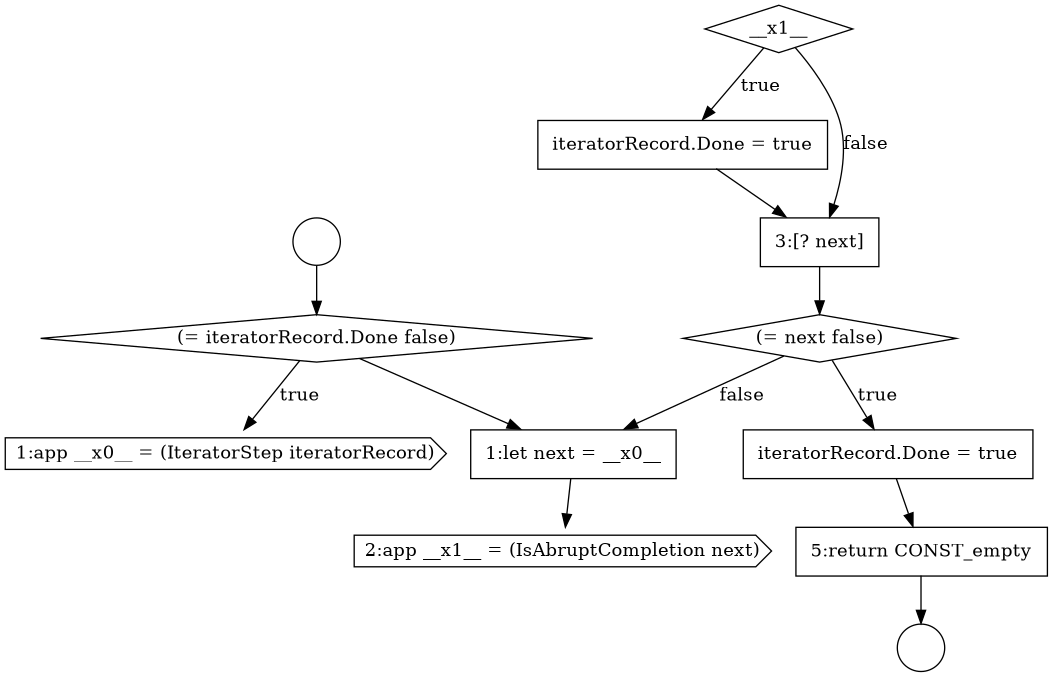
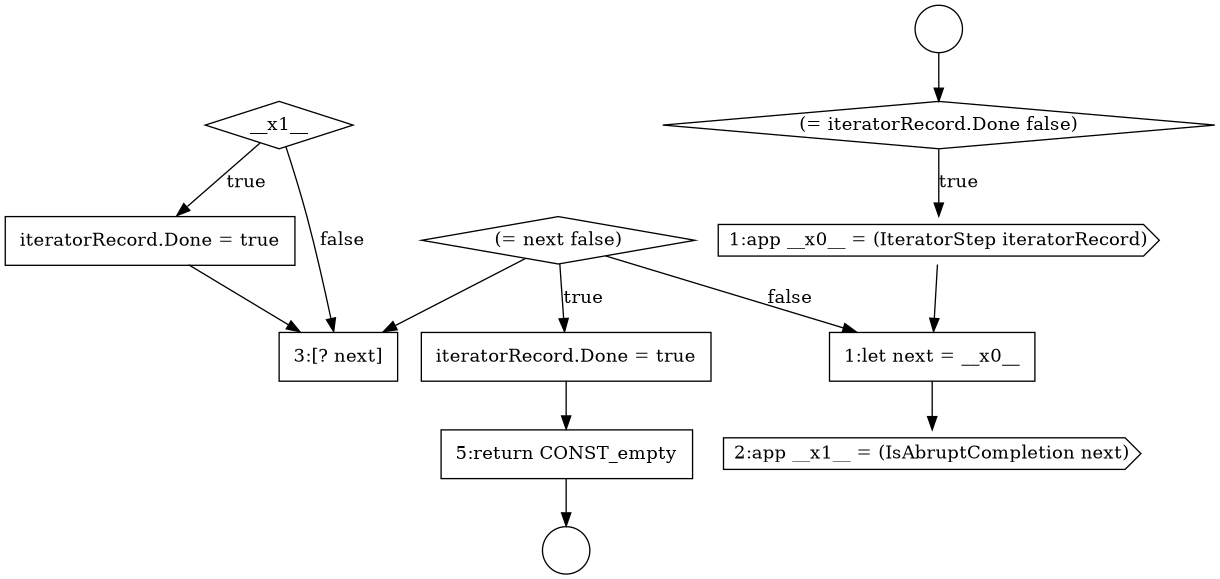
edge "3:[? next]" -> "(= next false)": reversed
edge "(= iteratorRecord.Done false)" -> "1:let next = __x0__": now "1:app __x0__ = (IteratorStep iteratorRecord)" -> "1:let next = __x0__"
